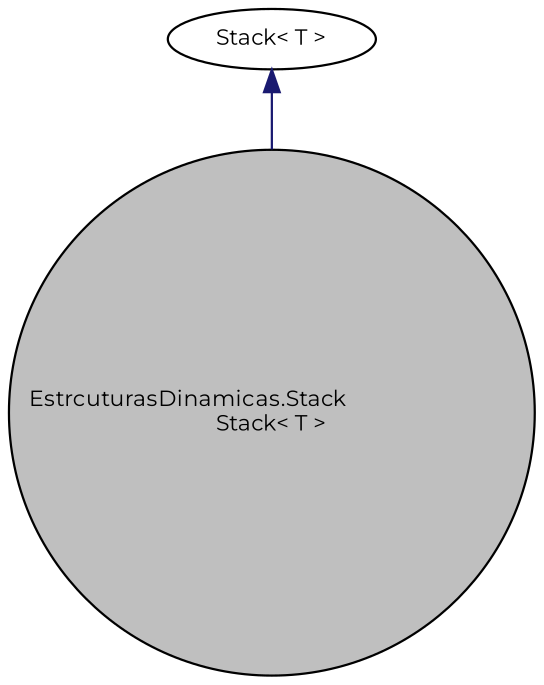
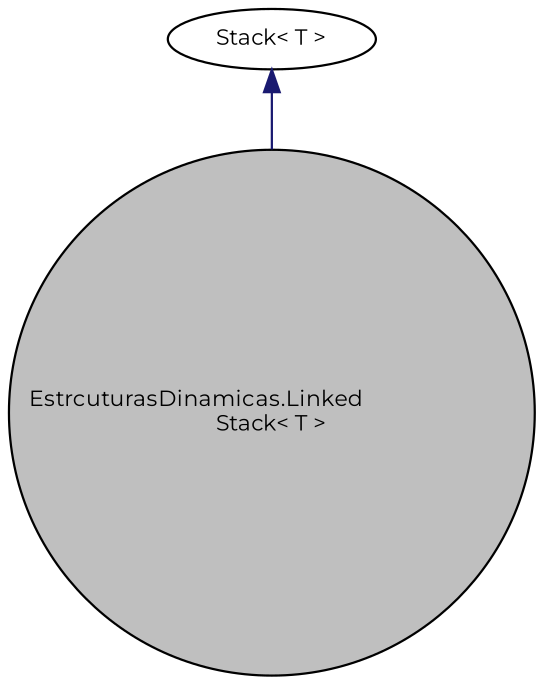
node "EstrcuturasDinamicas.Stack Stack< T >": label "EstrcuturasDinamicas.Stack Stack< T >" -> "EstrcuturasDinamicas.Linked Stack< T >"
